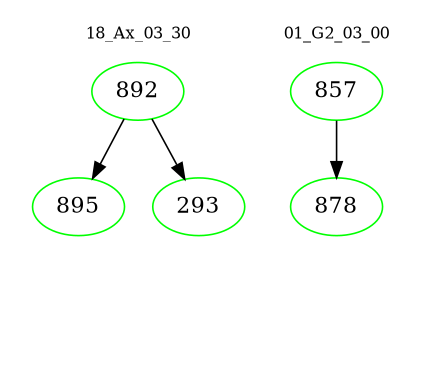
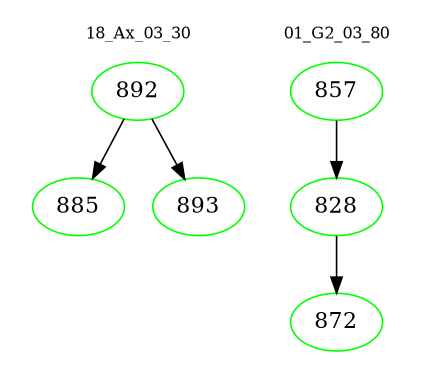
cluster "01_G2_03_00": label "01_G2_03_00" -> "01_G2_03_80"
node "895": label "895" -> "885"
node "293": label "293" -> "893"
node "878": label "878" -> "828"
node "872": added
